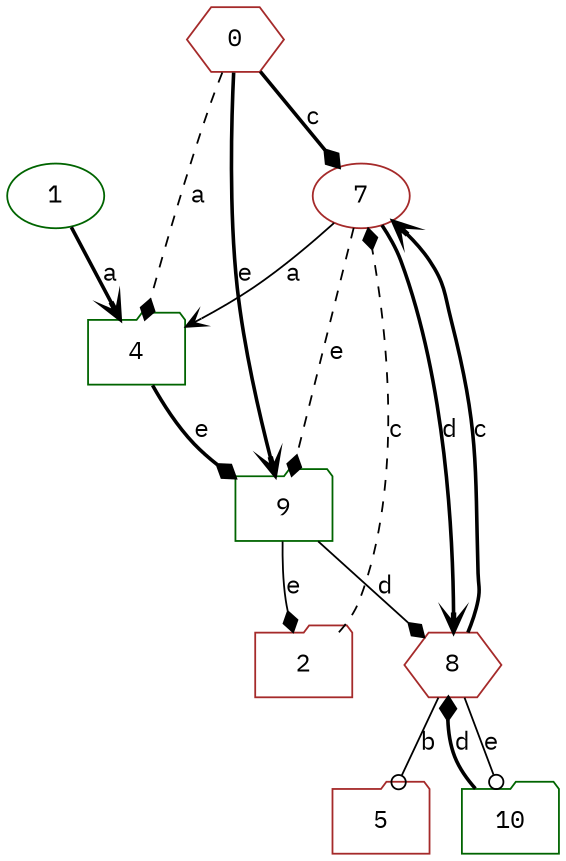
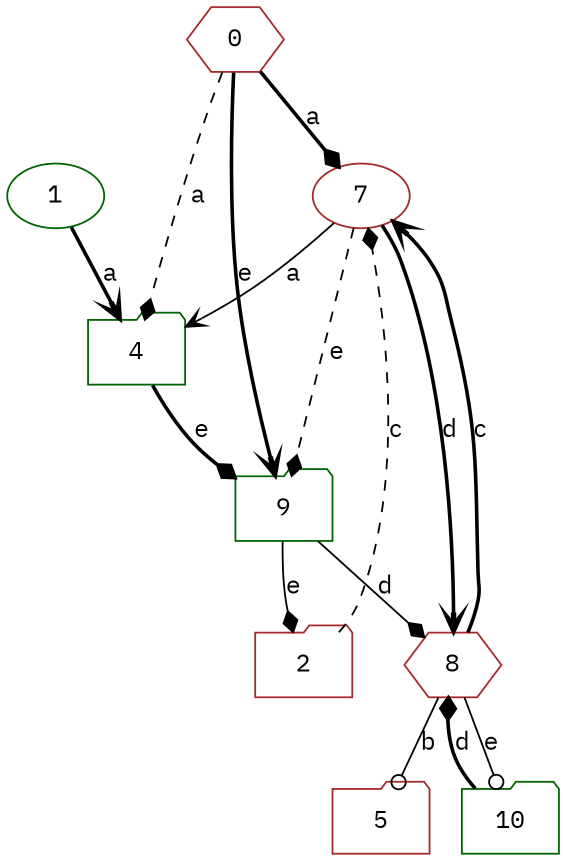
edge "0" -> "7": label "c" -> "a"
